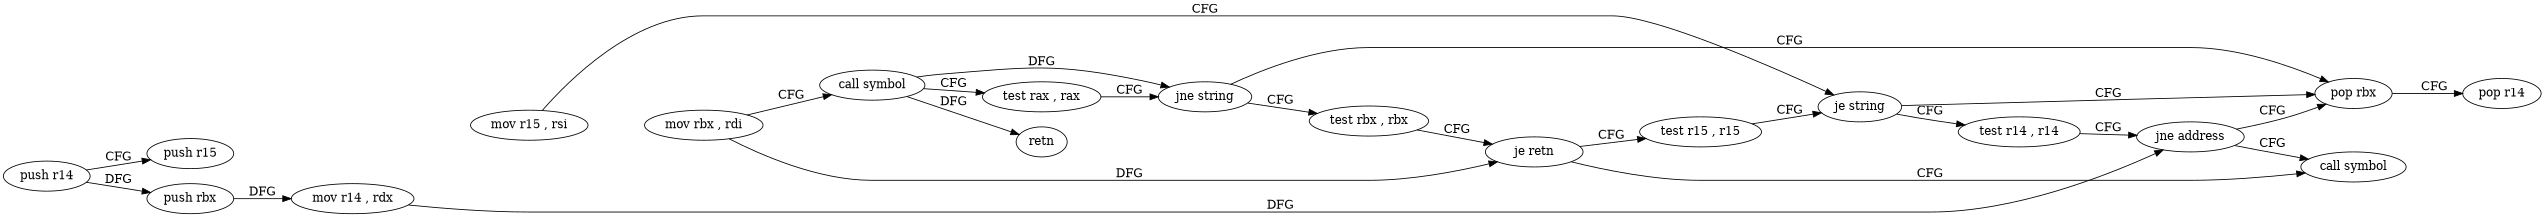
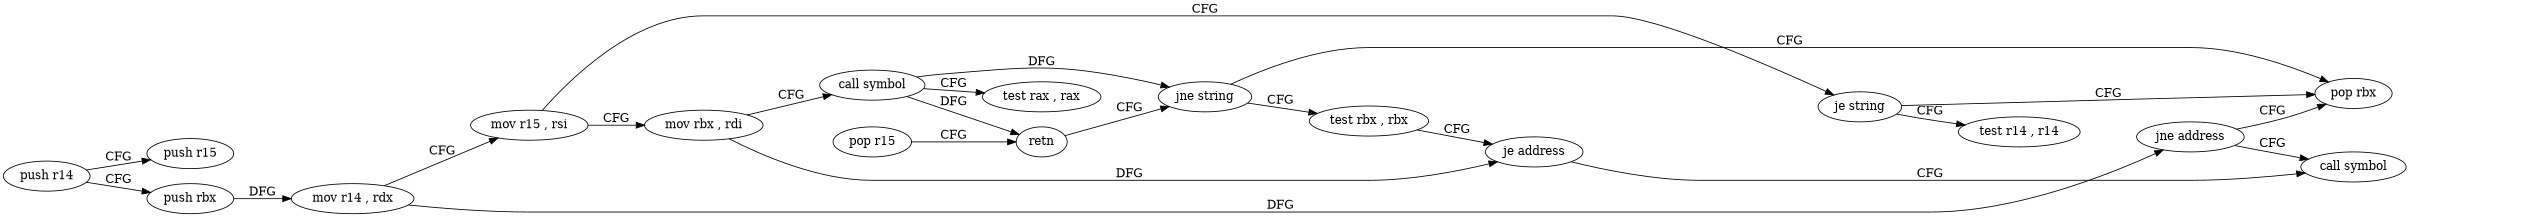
node "pop r14": removed
edge "test rax , rax" -> "jne string": now "retn" -> "jne string"
edge "mov r15 , rsi" -> "mov rbx , rdi": added, label "CFG"
node "test r15 , r15": removed
edge "test r14 , r14" -> "jne address": removed, label "CFG"
node "pop r15": added
node "je retn": label "je retn" -> "je address"
edge "mov r14 , rdx" -> "mov r15 , rsi": added, label "CFG"
edge "push r14" -> "push rbx": label "DFG" -> "CFG"
